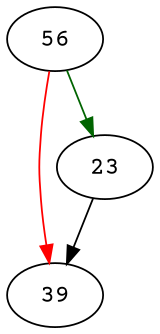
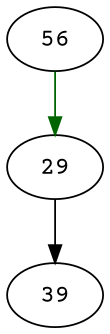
edge "56" -> "39": removed
node "23": label "23" -> "29"
